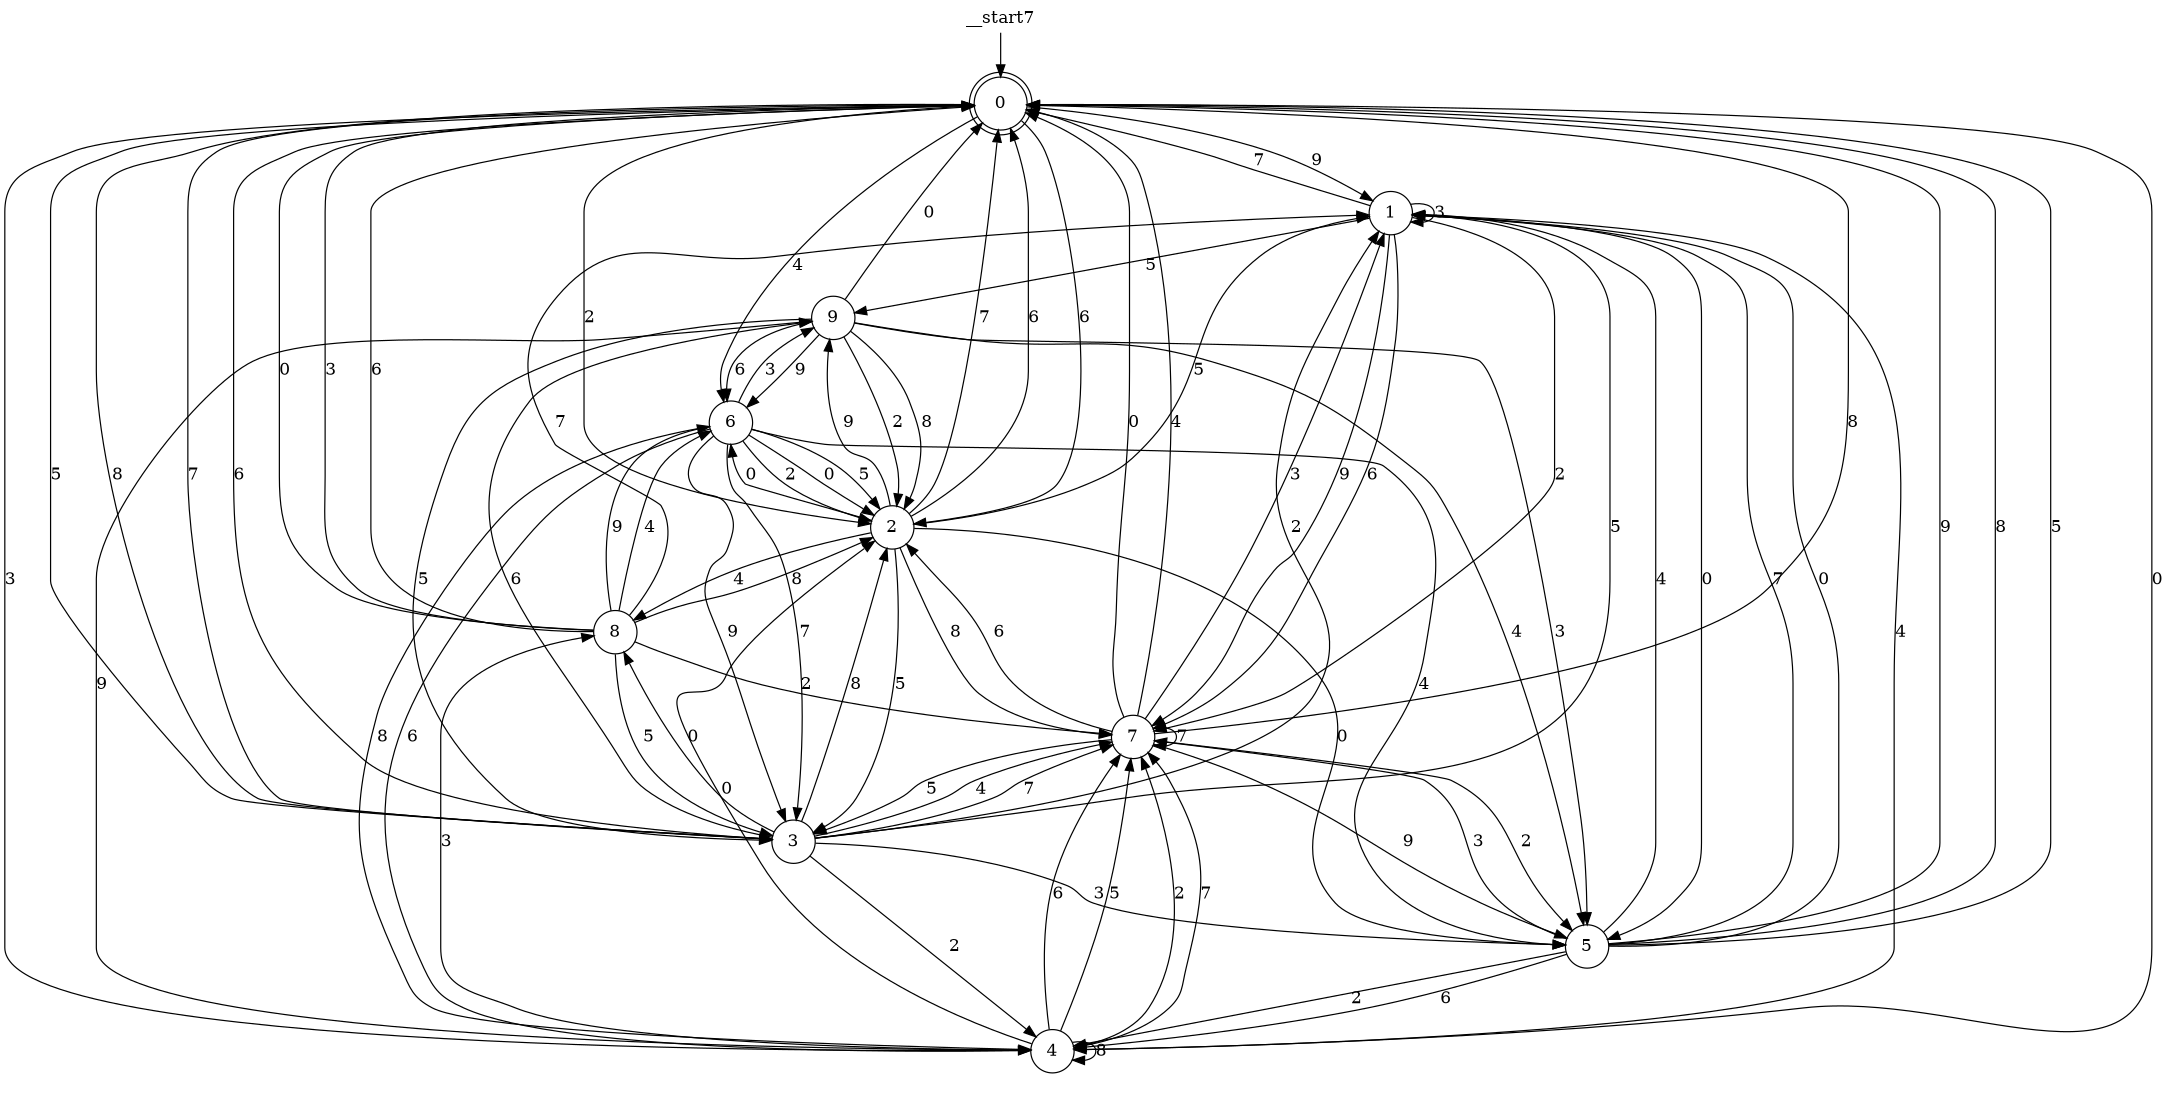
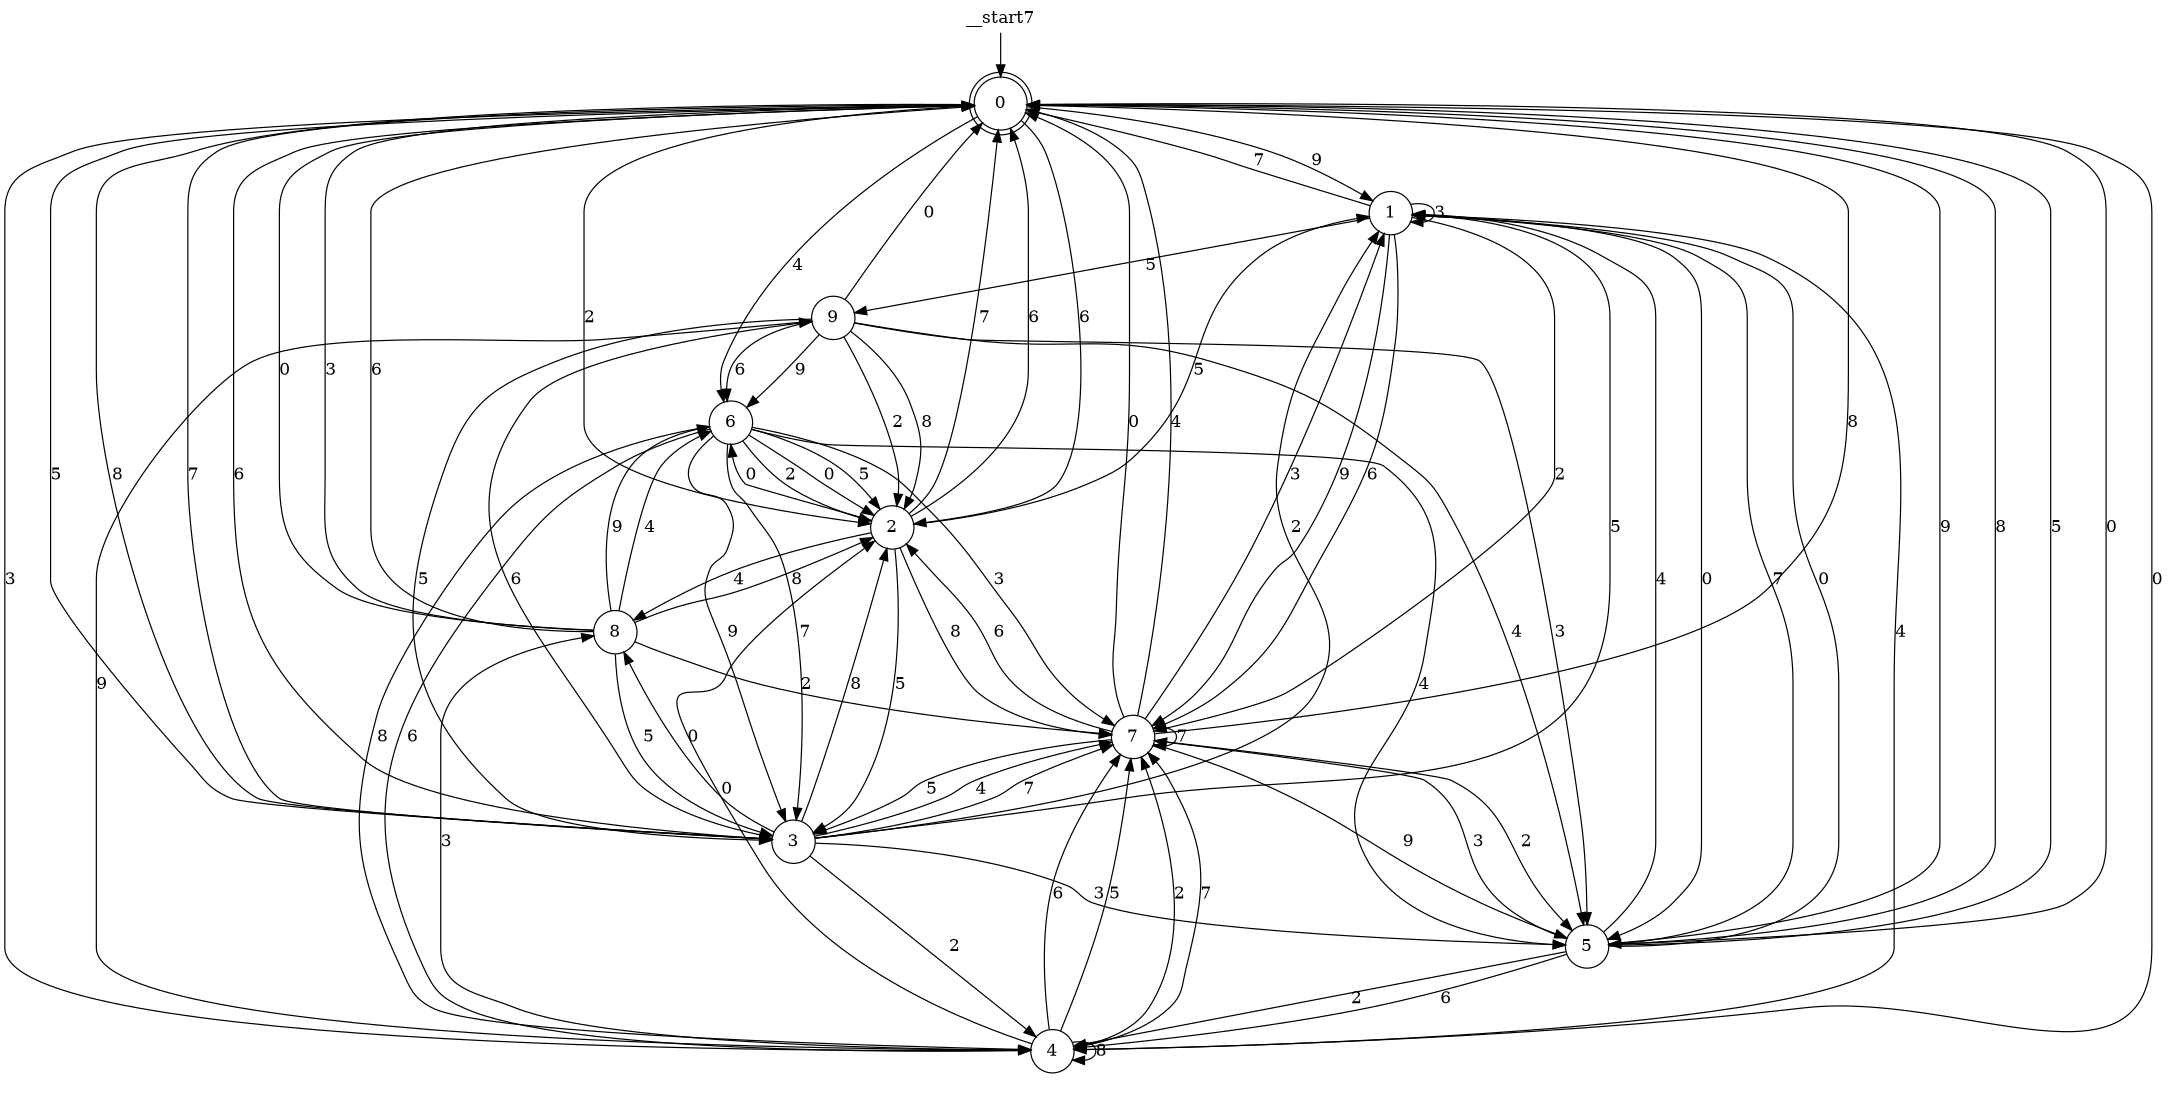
edge "8" -> "1": removed, label "7"
edge "6" -> "9": now "6" -> "7"
edge "2" -> "9": removed, label "9"
edge "2" -> "5": now "0" -> "5"
